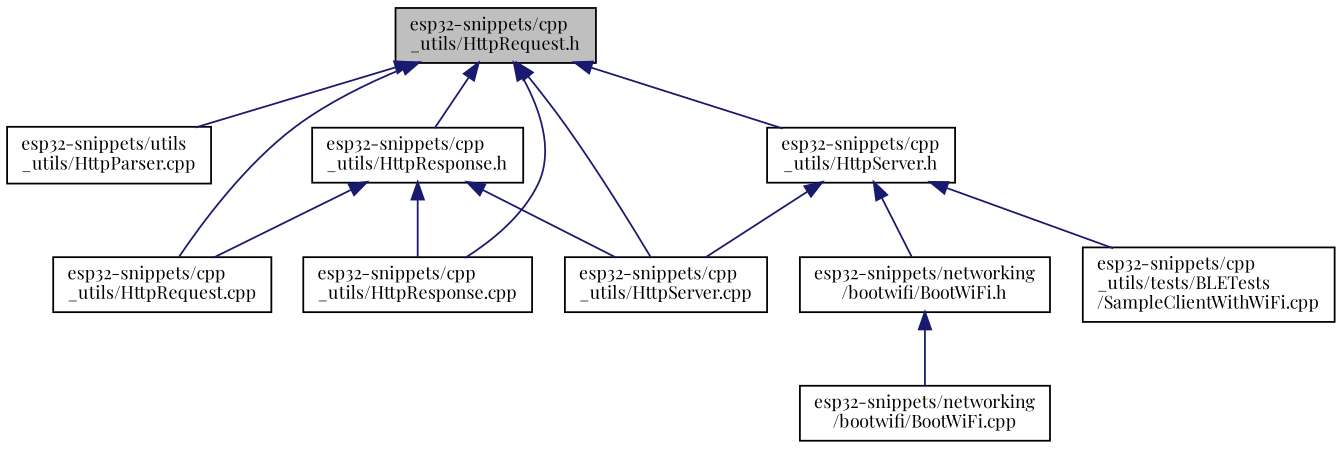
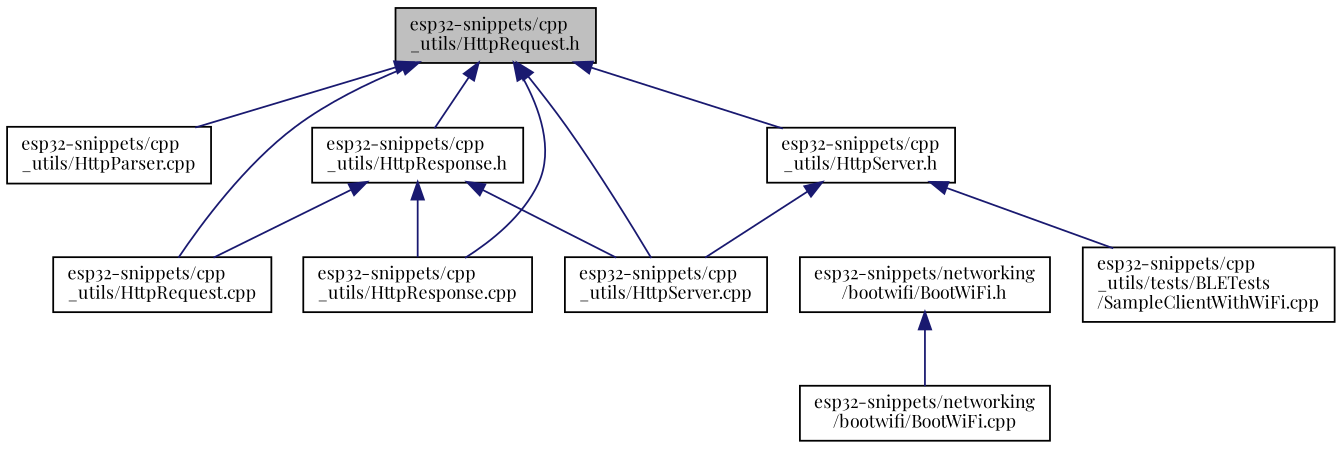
node "esp32-snippets/utils _utils/HttpParser.cpp": label "esp32-snippets/utils _utils/HttpParser.cpp" -> "esp32-snippets/cpp _utils/HttpParser.cpp"
edge "esp32-snippets/networking /bootwifi/BootWiFi.h" -> "esp32-snippets/cpp _utils/HttpServer.h": removed
